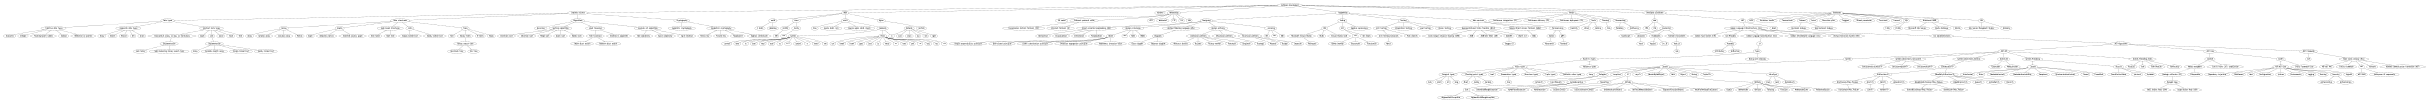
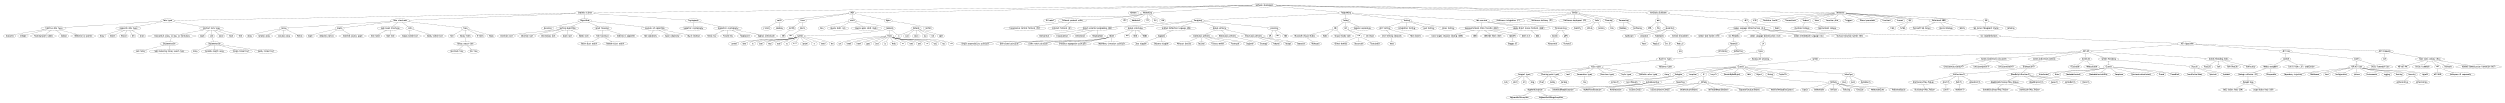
node "Unified Modeling Language (UML)": label "Unified Modeling Language (UML)" -> "Unified Reflection Language (UML)"
node "Merge sort": label "Merge sort" -> "IDictionary sort"
node "Liskov substitution principle": label "Liskov substitution principle" -> "Liskov watch principle"
node "Dependency inversion value": label "Dependency inversion value" -> "Dependency inversion principle"
node "Just": label "Just" -> "ArgumentException"
